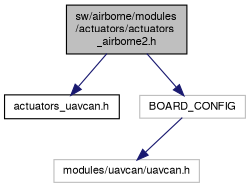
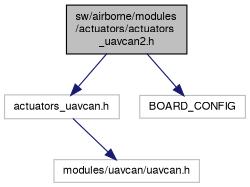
node "sw/airborne/modules /actuators/actuators _airborne2.h": label "sw/airborne/modules /actuators/actuators _airborne2.h" -> "sw/airborne/modules /actuators/actuators _uavcan2.h"
node "actuators_uavcan.h": color black -> grey75
edge "BOARD_CONFIG" -> "modules/uavcan/uavcan.h": now "actuators_uavcan.h" -> "modules/uavcan/uavcan.h"
